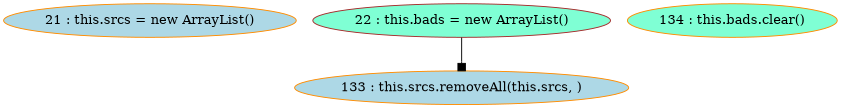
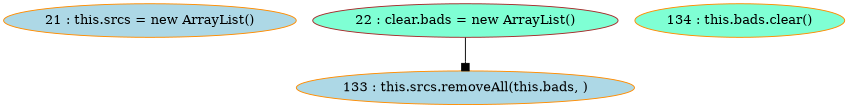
node "22 : this.bads = new ArrayList()": label "22 : this.bads = new ArrayList()" -> "22 : clear.bads = new ArrayList()"
node "133 : this.srcs.removeAll(this.srcs, )": label "133 : this.srcs.removeAll(this.srcs, )" -> "133 : this.srcs.removeAll(this.bads, )"
